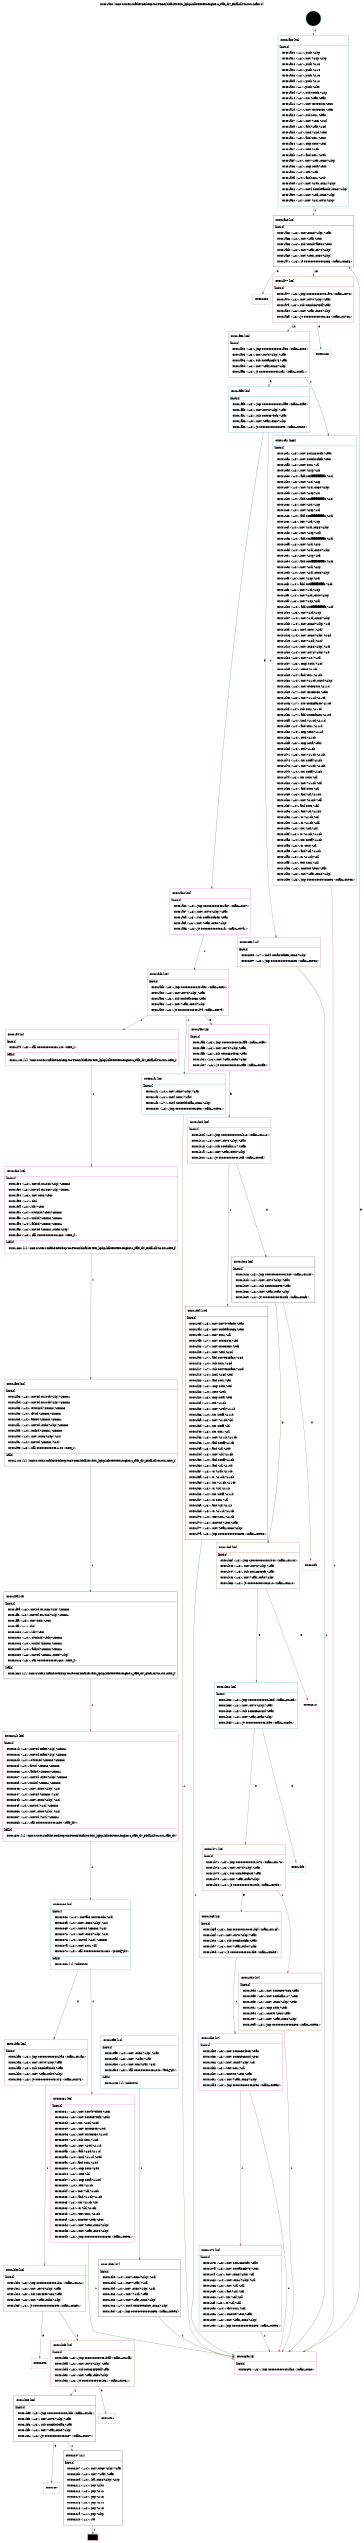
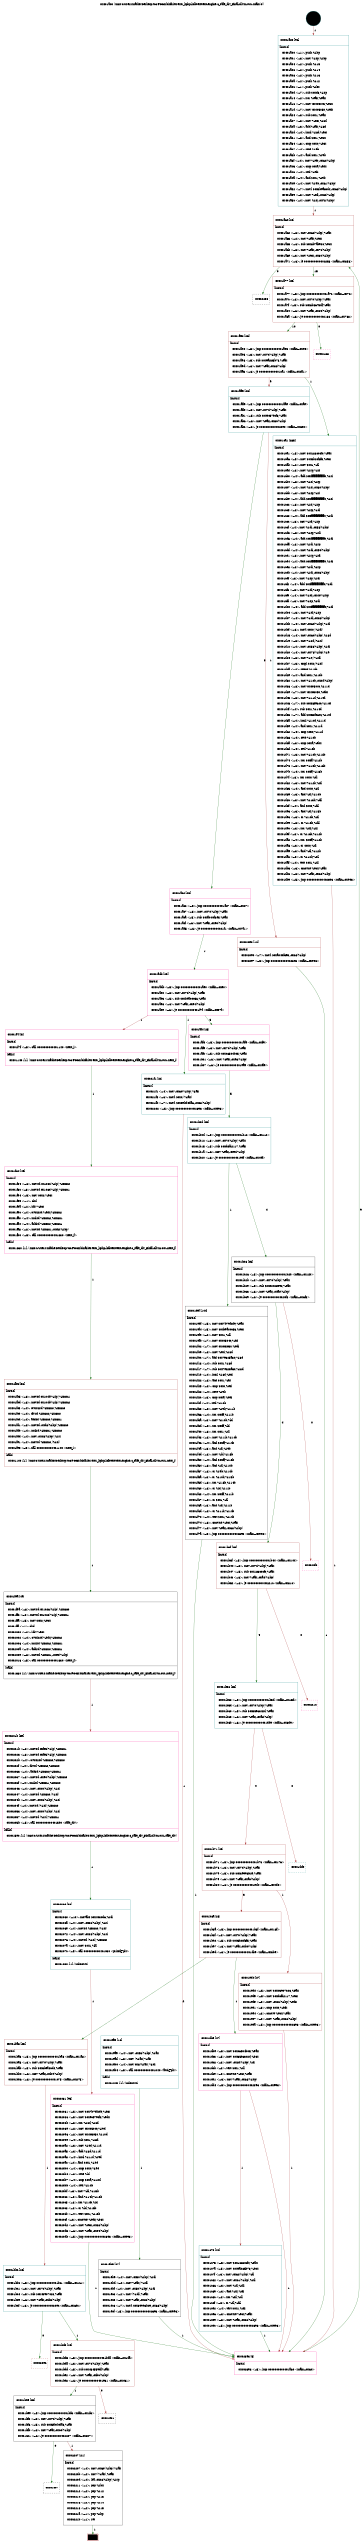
node "0x401a60 [23]": color black -> brown
edge "0x402060 [33]" -> "0x401ba3 [25]": now "0x401b8a [25]" -> "0x401ba3 [25]"
